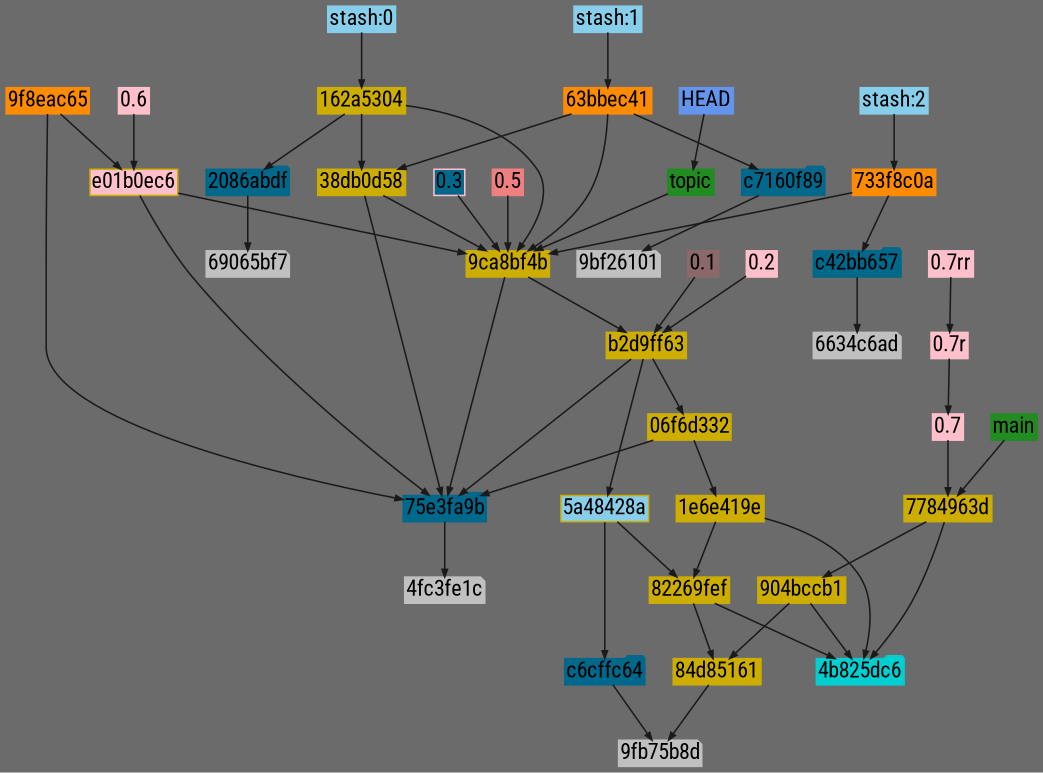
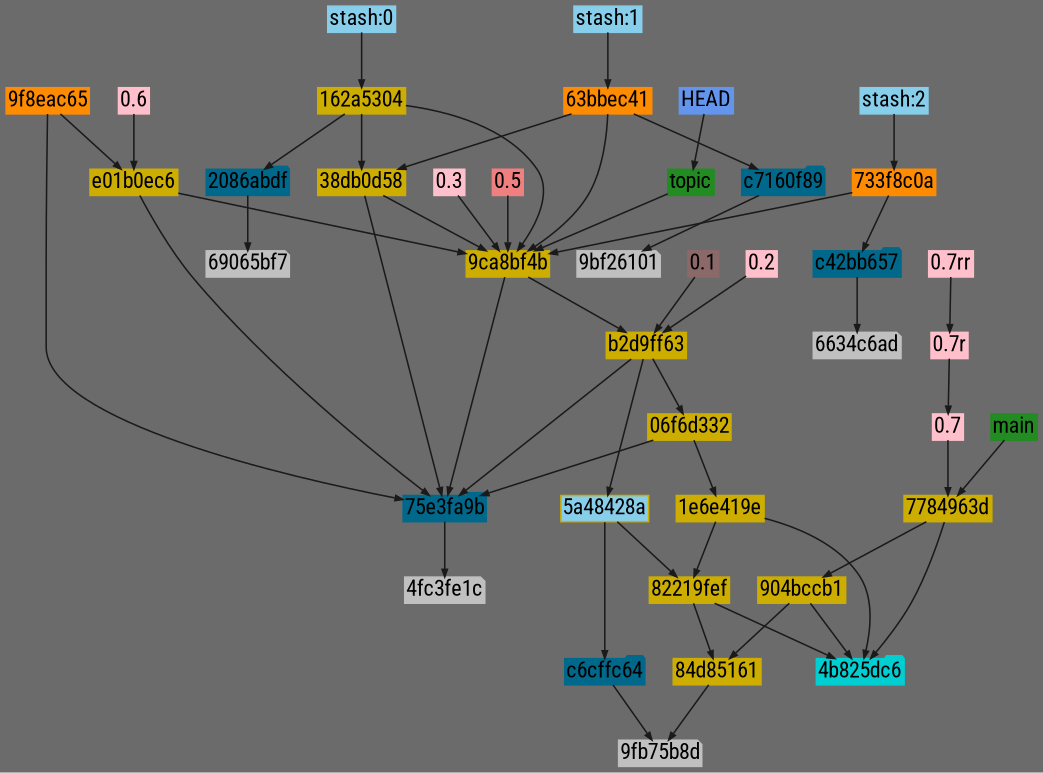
node "e01b0ec6": fillcolor pink -> gold3
node "0.3": fillcolor deepskyblue4 -> pink
node "82269fef": label "82269fef" -> "82219fef"
